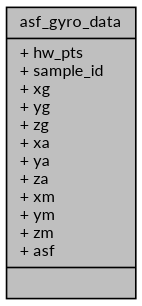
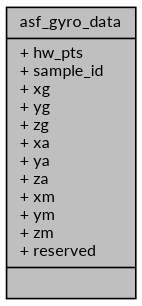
node "asf_gyro_data": text "+ asf" -> "+ reserved"
